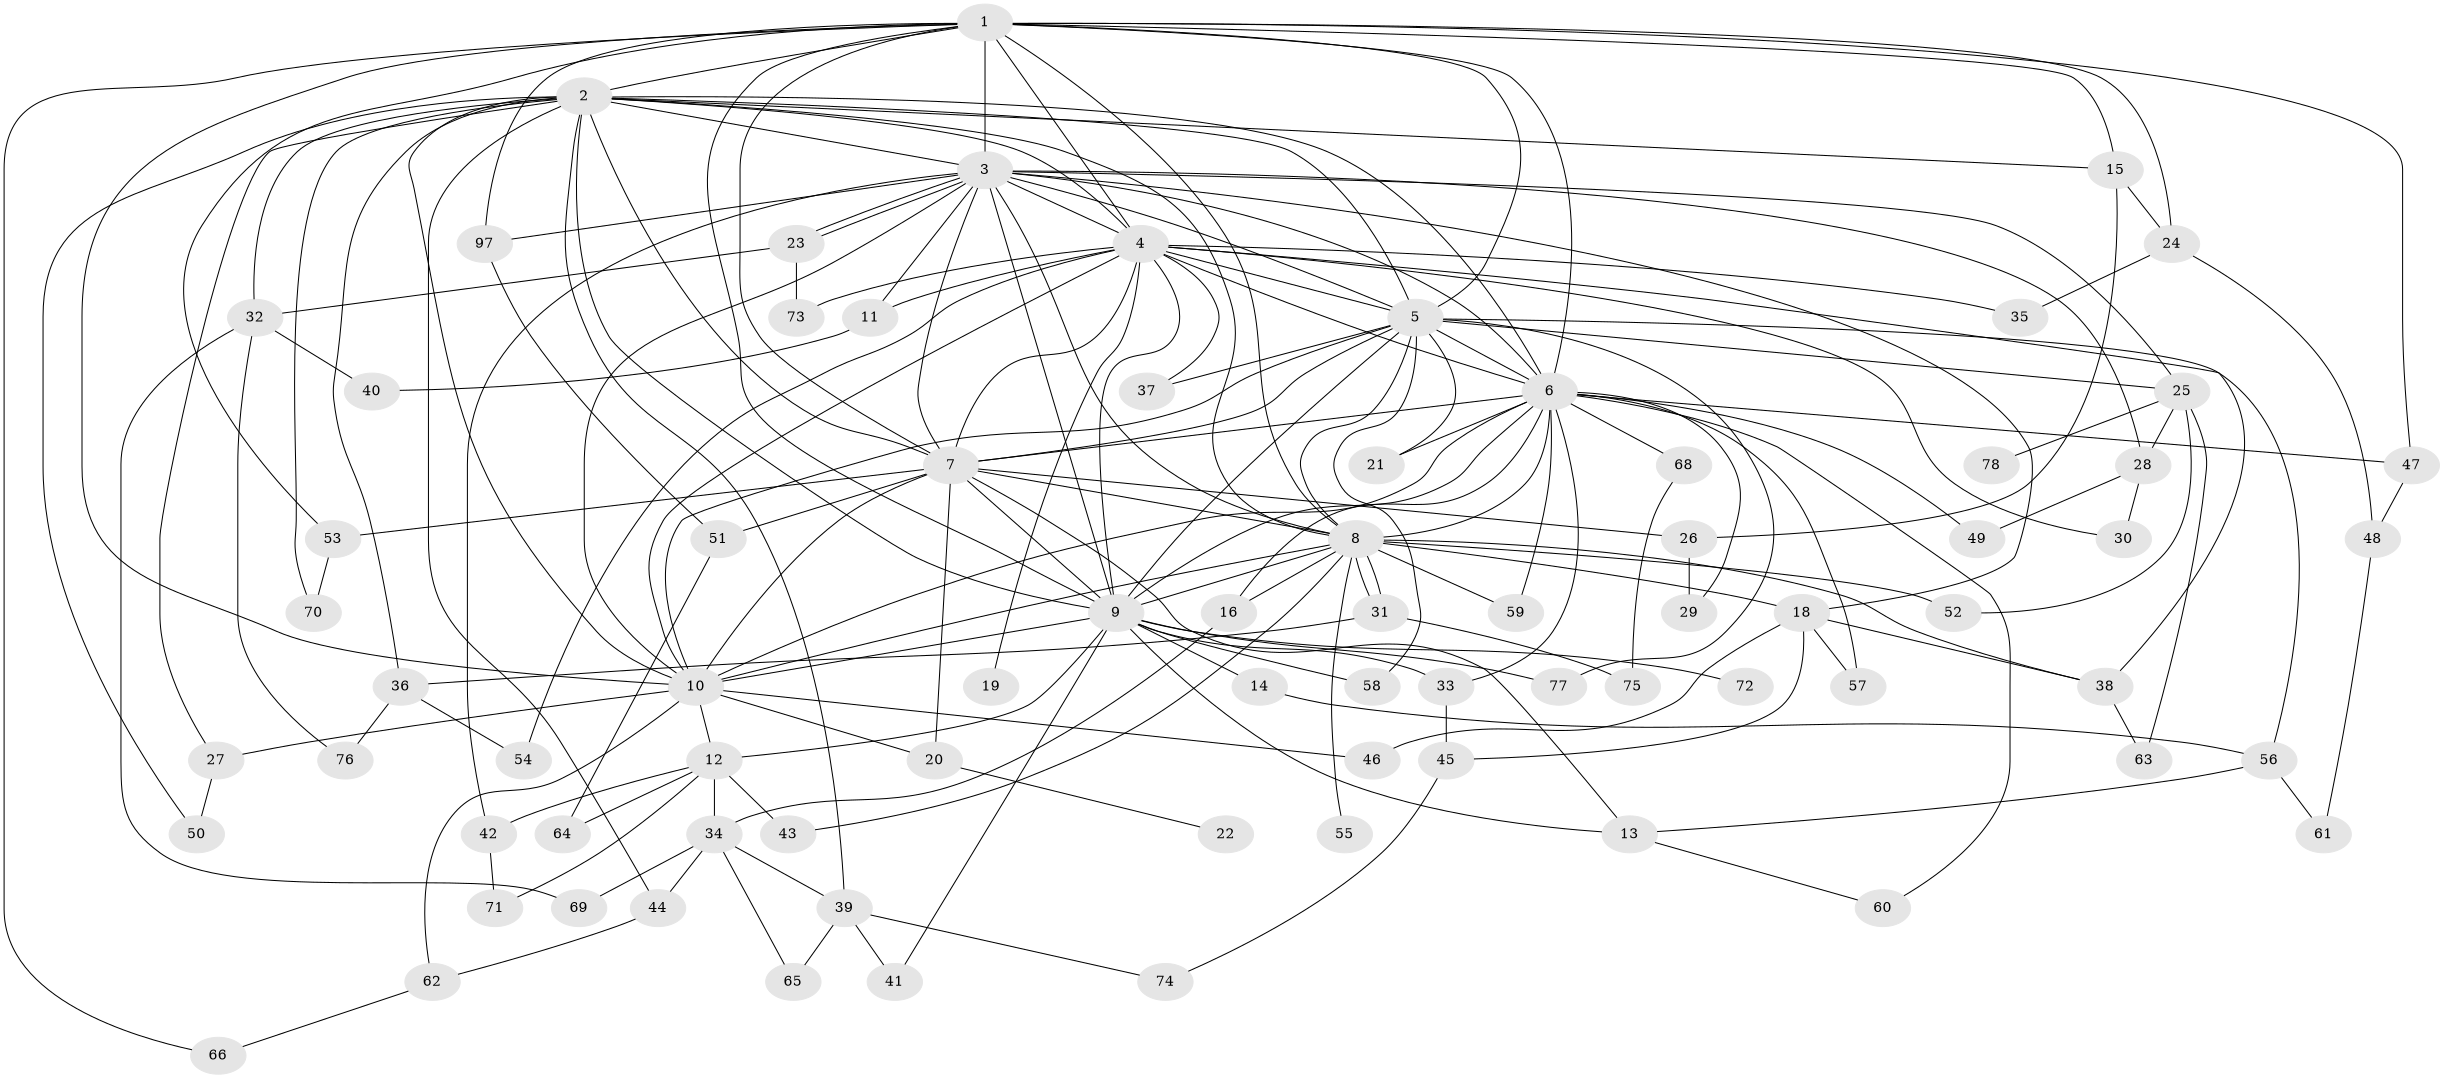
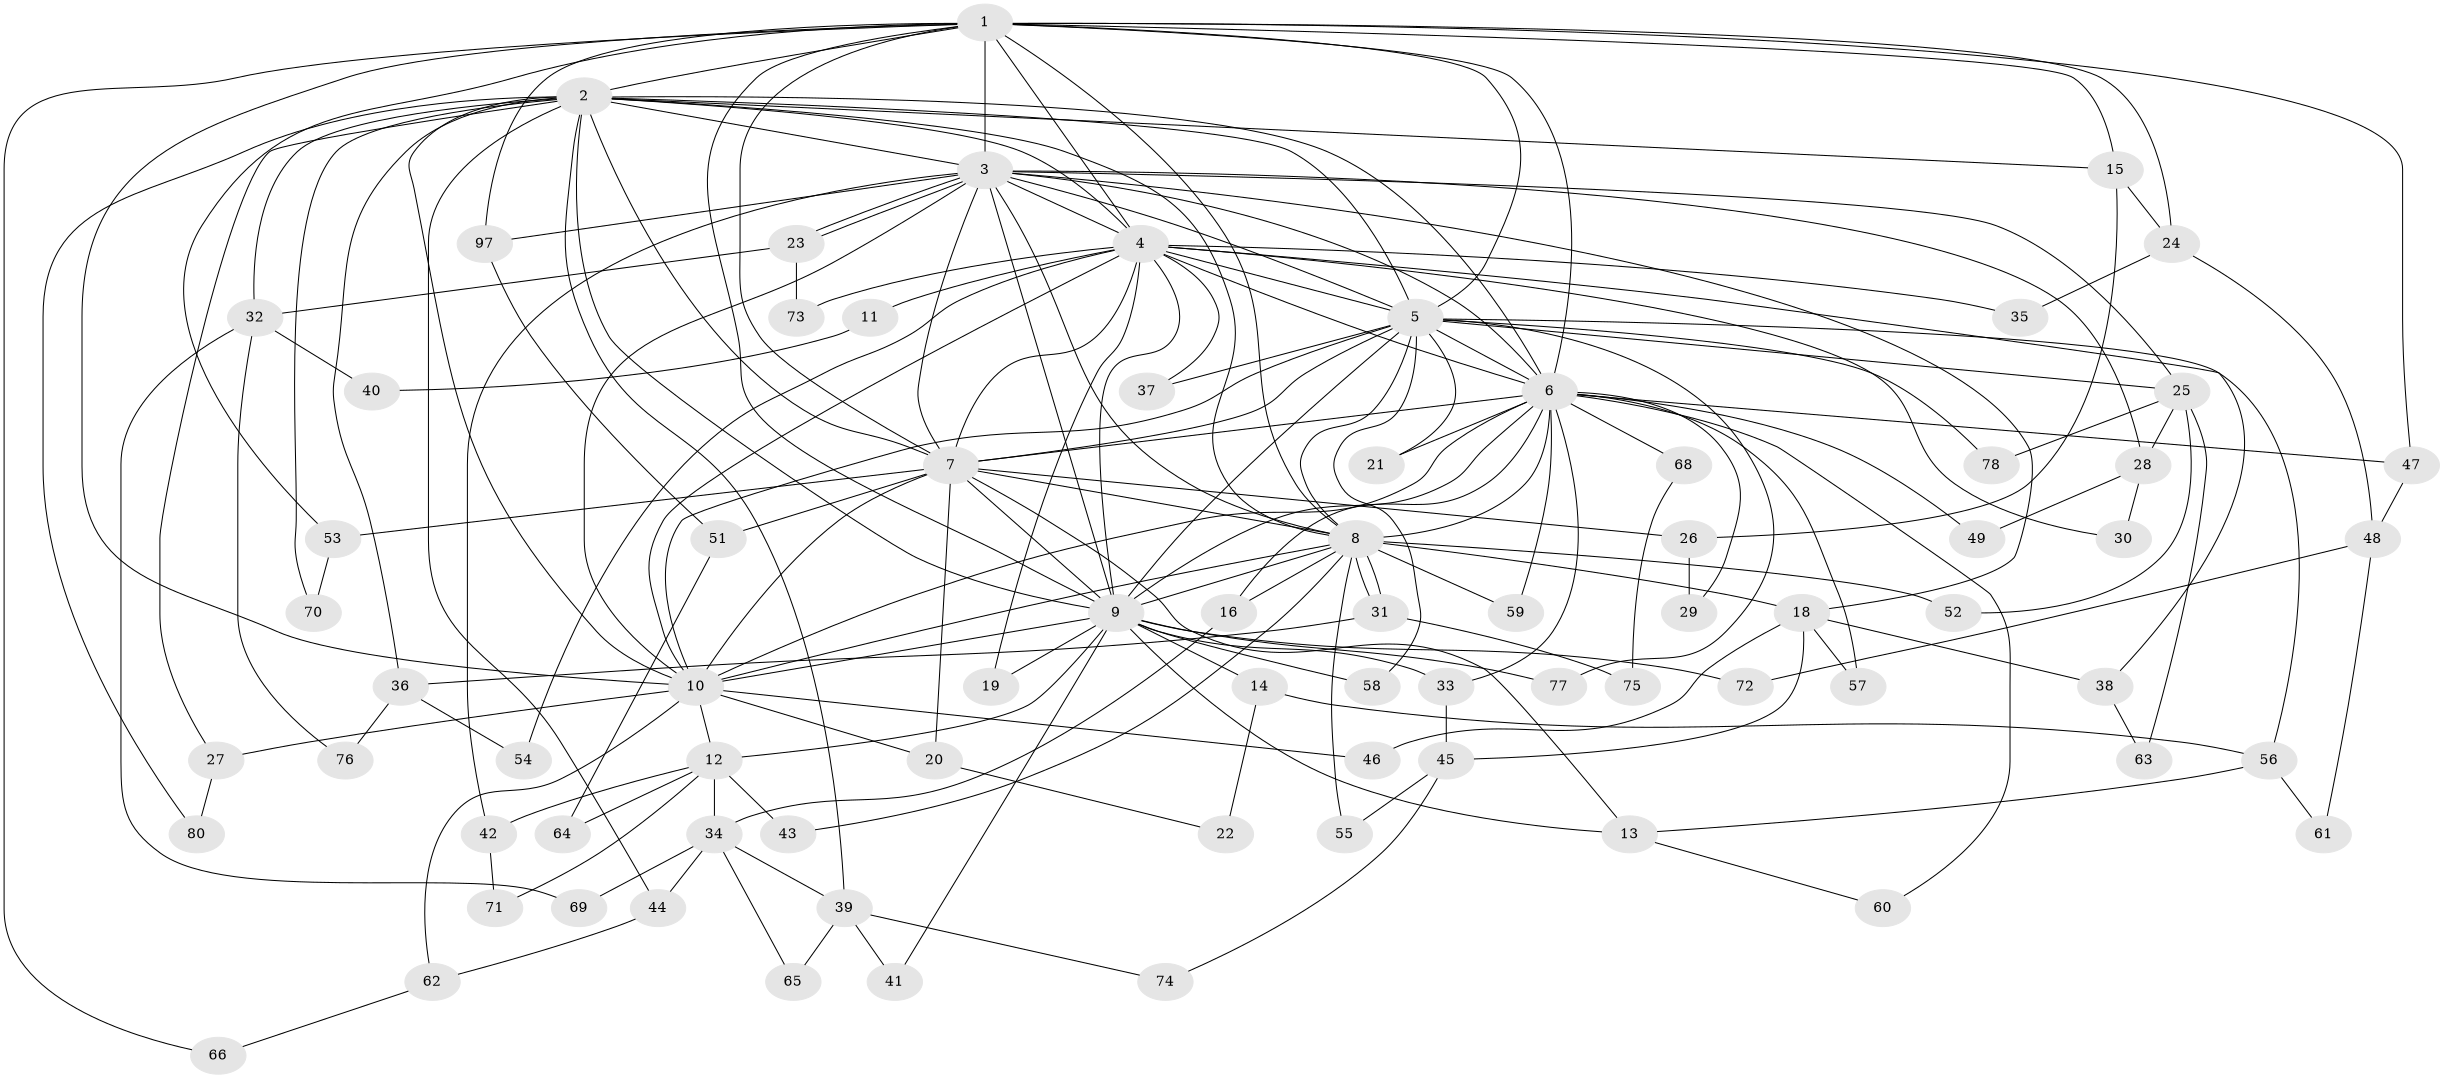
edge "3" -- "11": removed
edge "5" -- "78": added
edge "8" -- "38": removed
edge "48" -- "72": added
edge "9" -- "19": added
edge "14" -- "22": added
edge "45" -- "55": added
node "50": label "50" -> "80"
